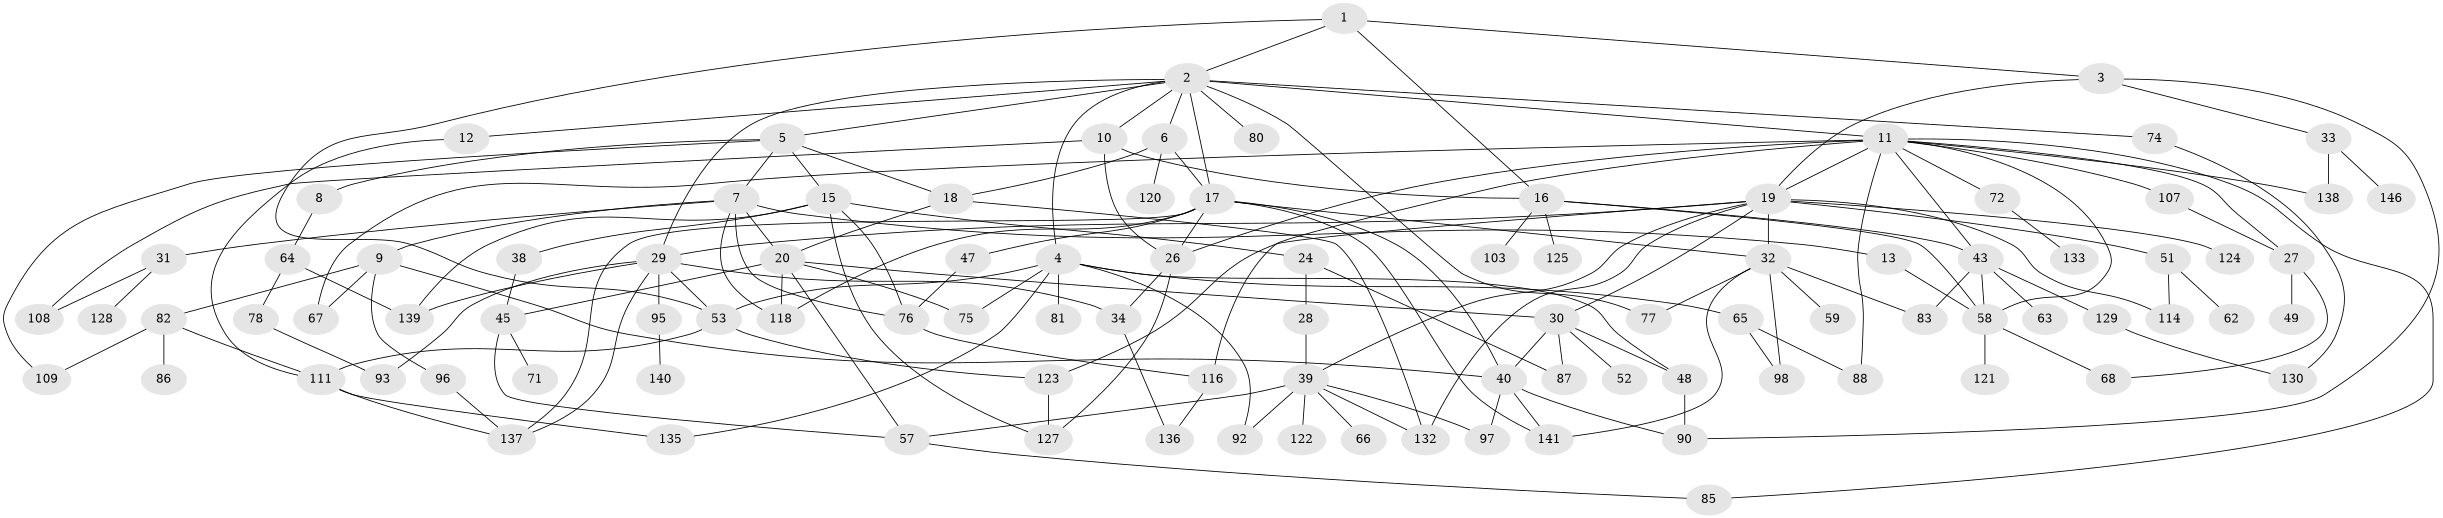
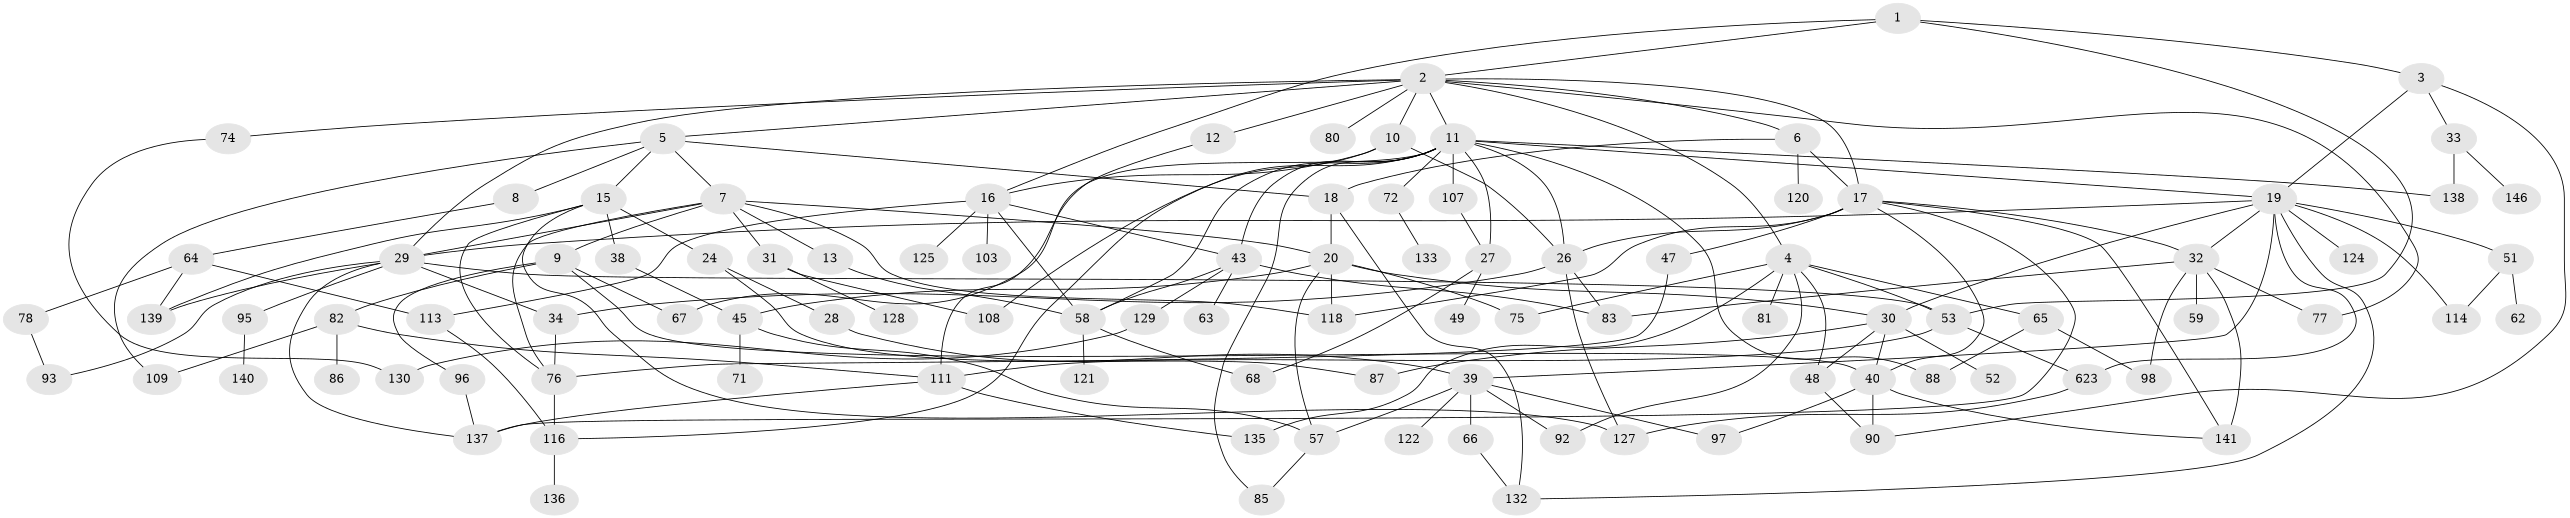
edge "7" -- "29": added
edge "26" -- "83": added
node "113": added
node "123": label "123" -> "623"
edge "34" -- "136": now "34" -- "76"
edge "39" -- "132": now "66" -- "132"
